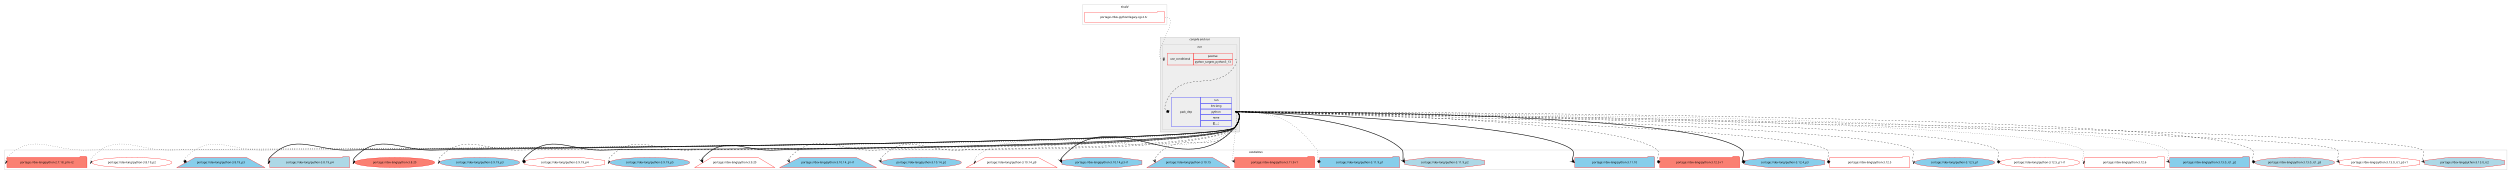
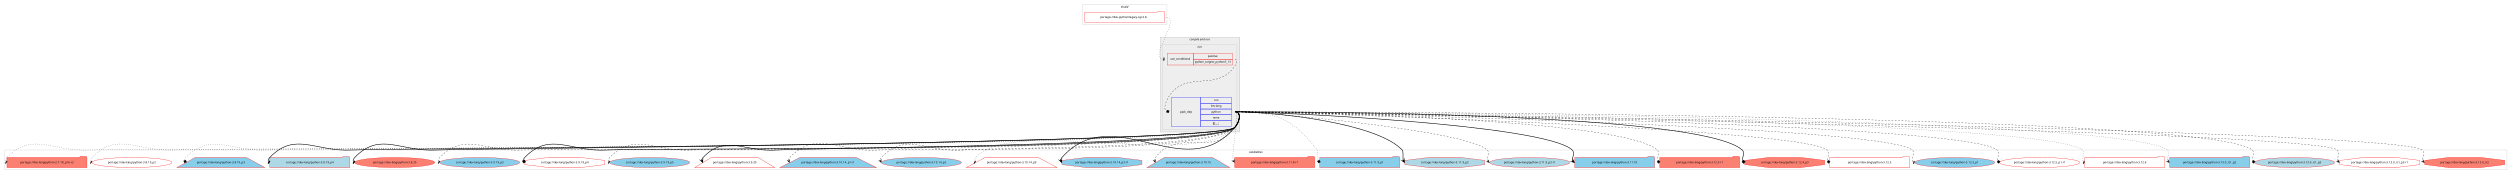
node "portage://dev-lang/python-3.11.9_p2-r1": added
node "portage://dev-lang/python-3.12.4_p3": fillcolor skyblue -> salmon
node "portage://dev-lang/python-3.13.0_rc2": fillcolor lightblue -> salmon
